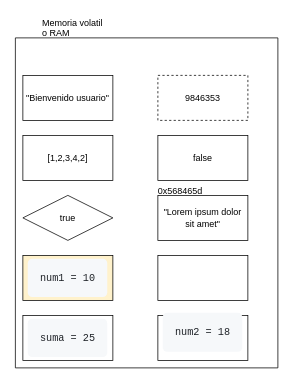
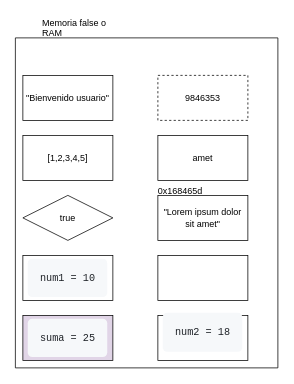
node "Memoria volatil o RAM": label "Memoria volatil o RAM" -> "Memoria false o RAM"
node "[1,2,3,4,2]": label "[1,2,3,4,2]" -> "[1,2,3,4,5]"
node "false": label "false" -> "amet"
node "0x568465d": label "0x568465d" -> "0x168465d"
node "num1 = 10": fillcolor #fff2cc -> #ffffff
node "suma = 25": fillcolor #ffffff -> #e1d5e7
